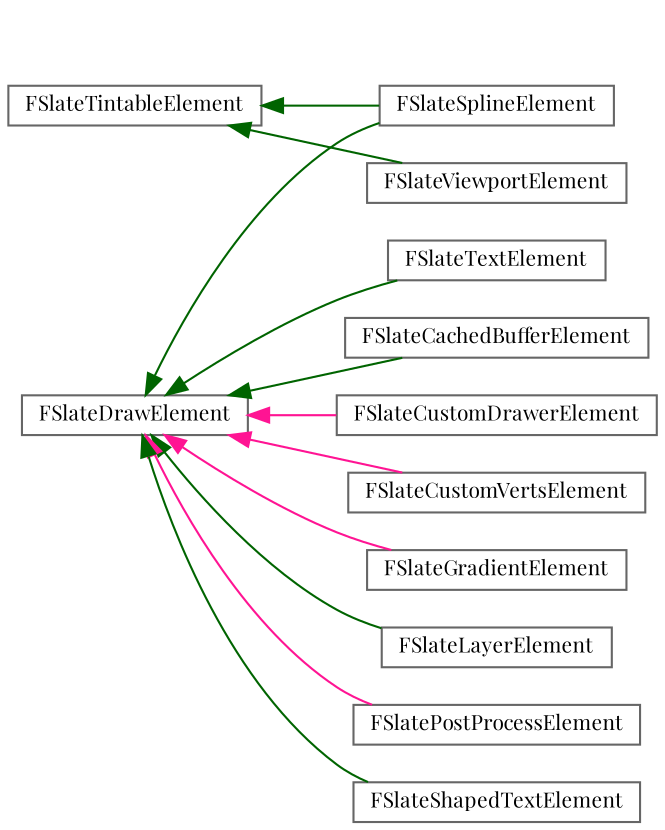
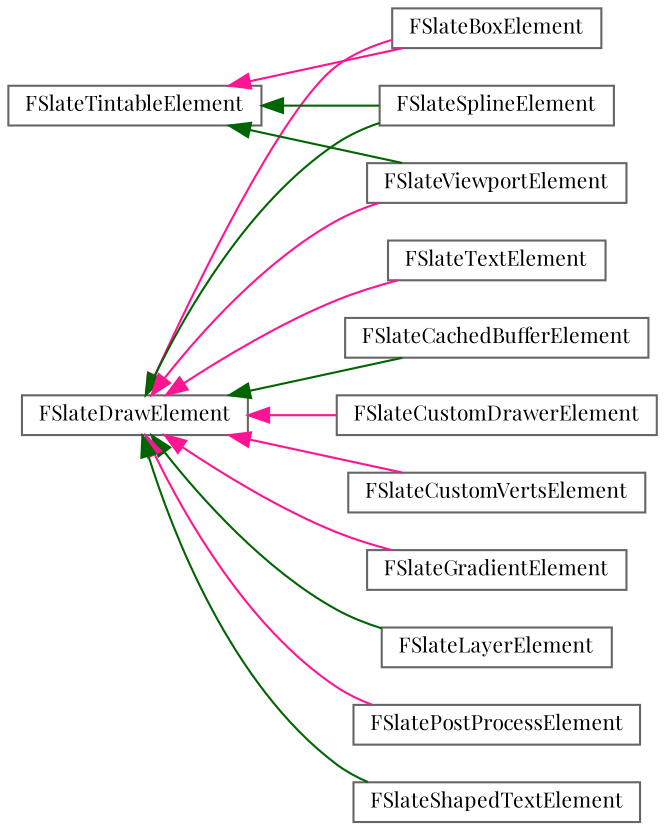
node "FSlateBoxElement": added
edge "FSlateViewportElement" -> "FSlateDrawElement": added
edge "FSlateTextElement" -> "FSlateDrawElement": color darkgreen -> deeppink
